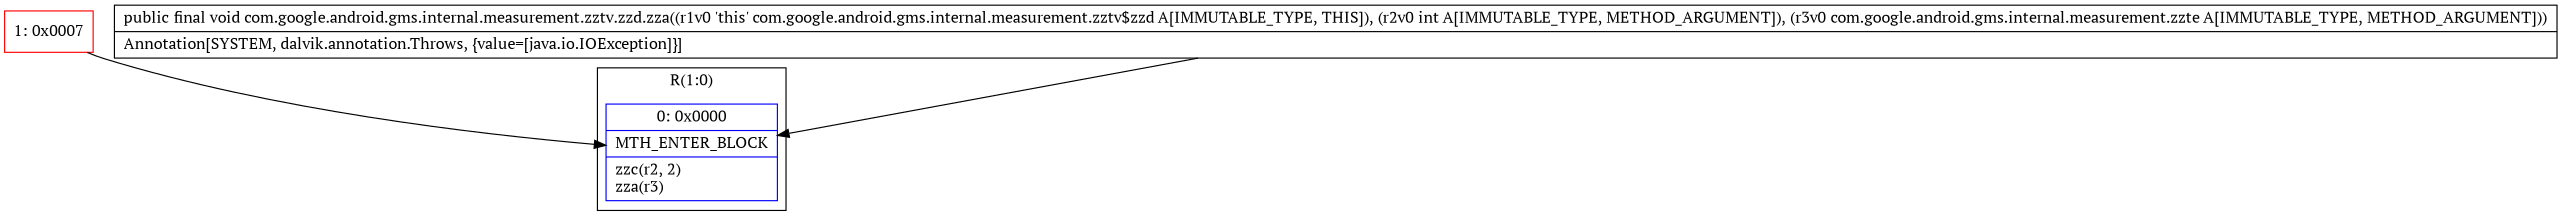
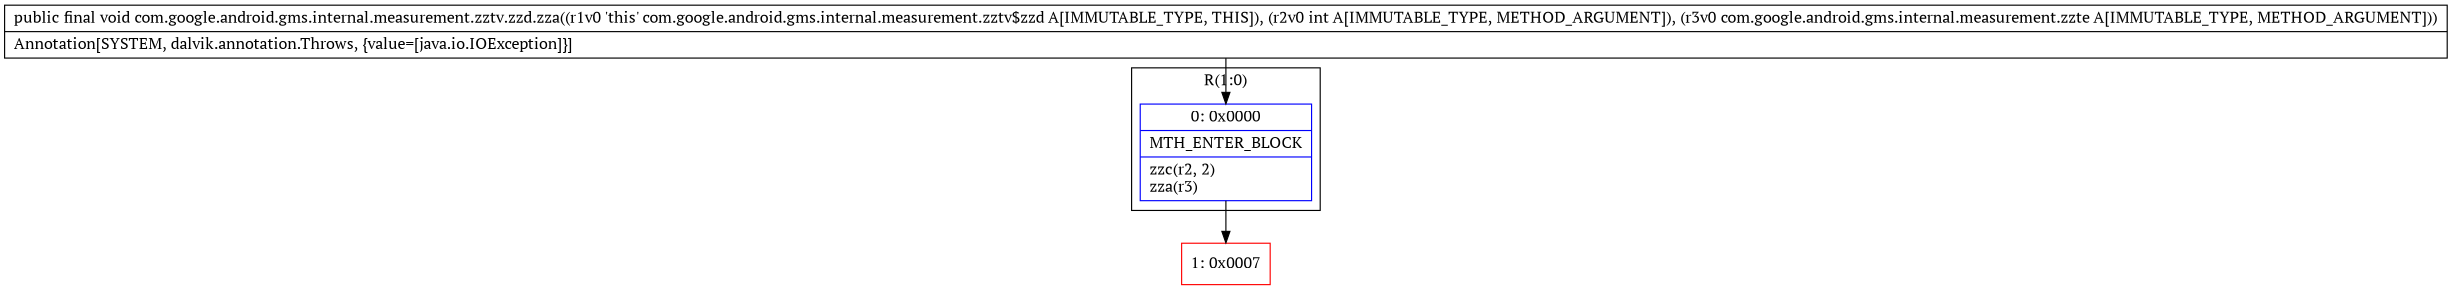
edge "1: 0x0007" -> "0: 0x0000": reversed
